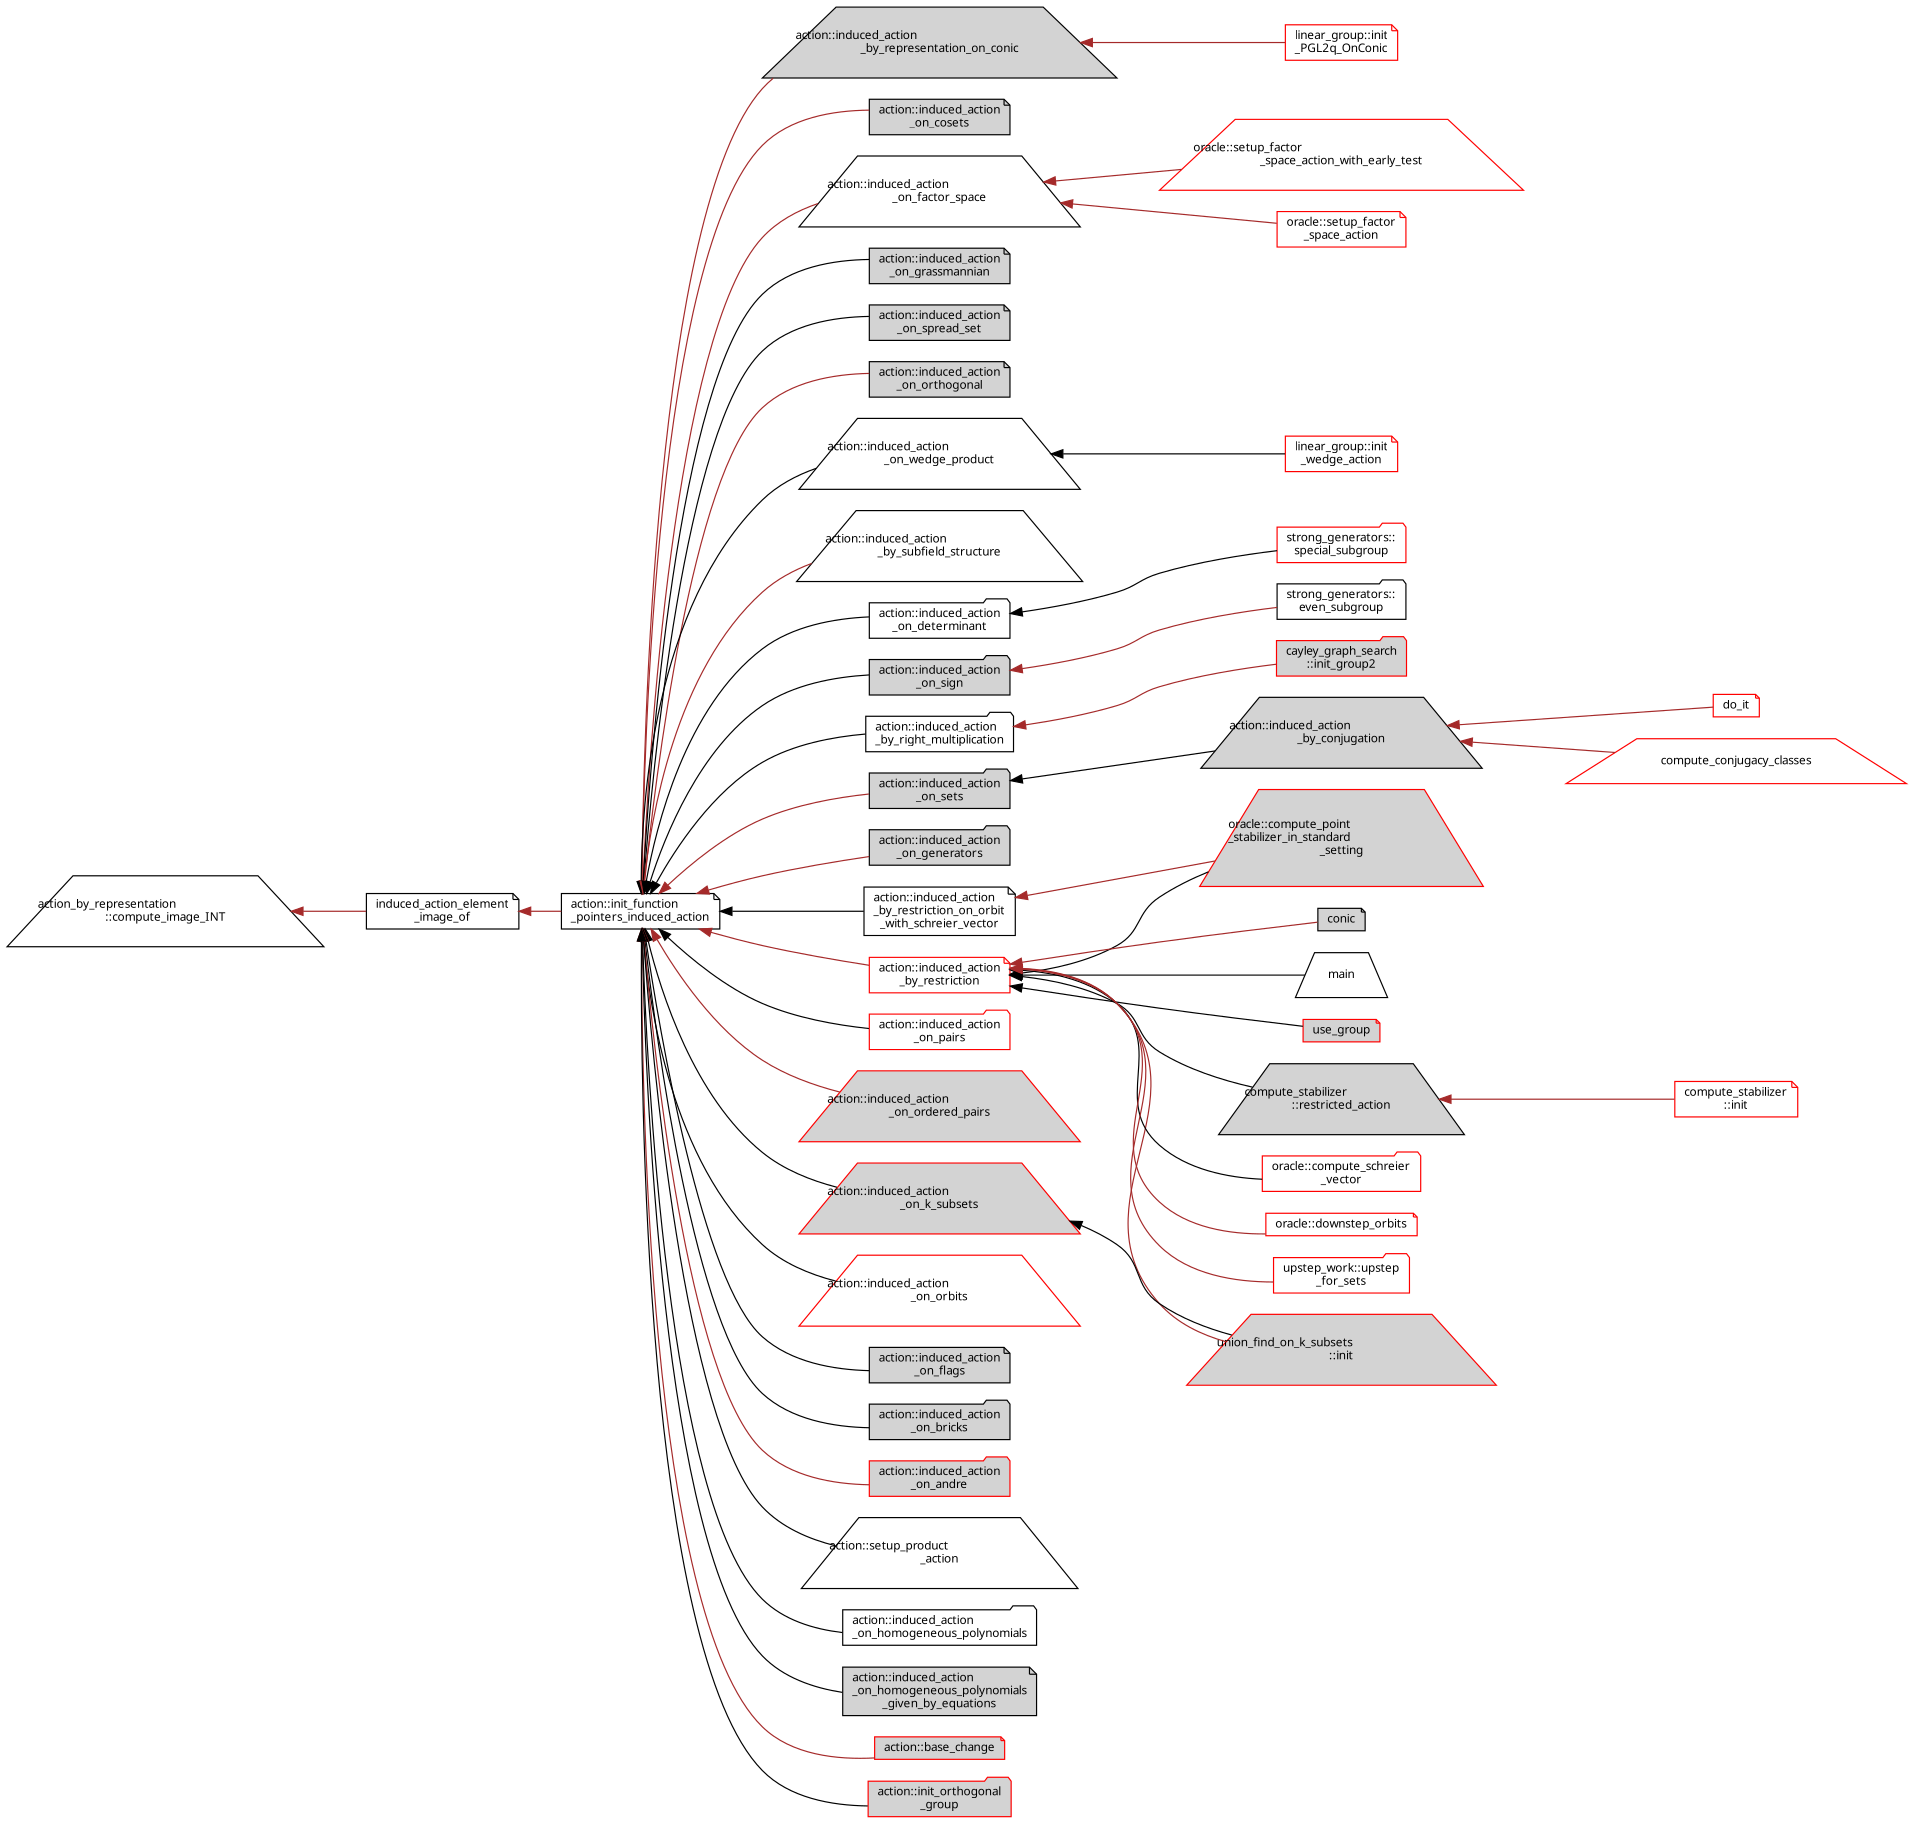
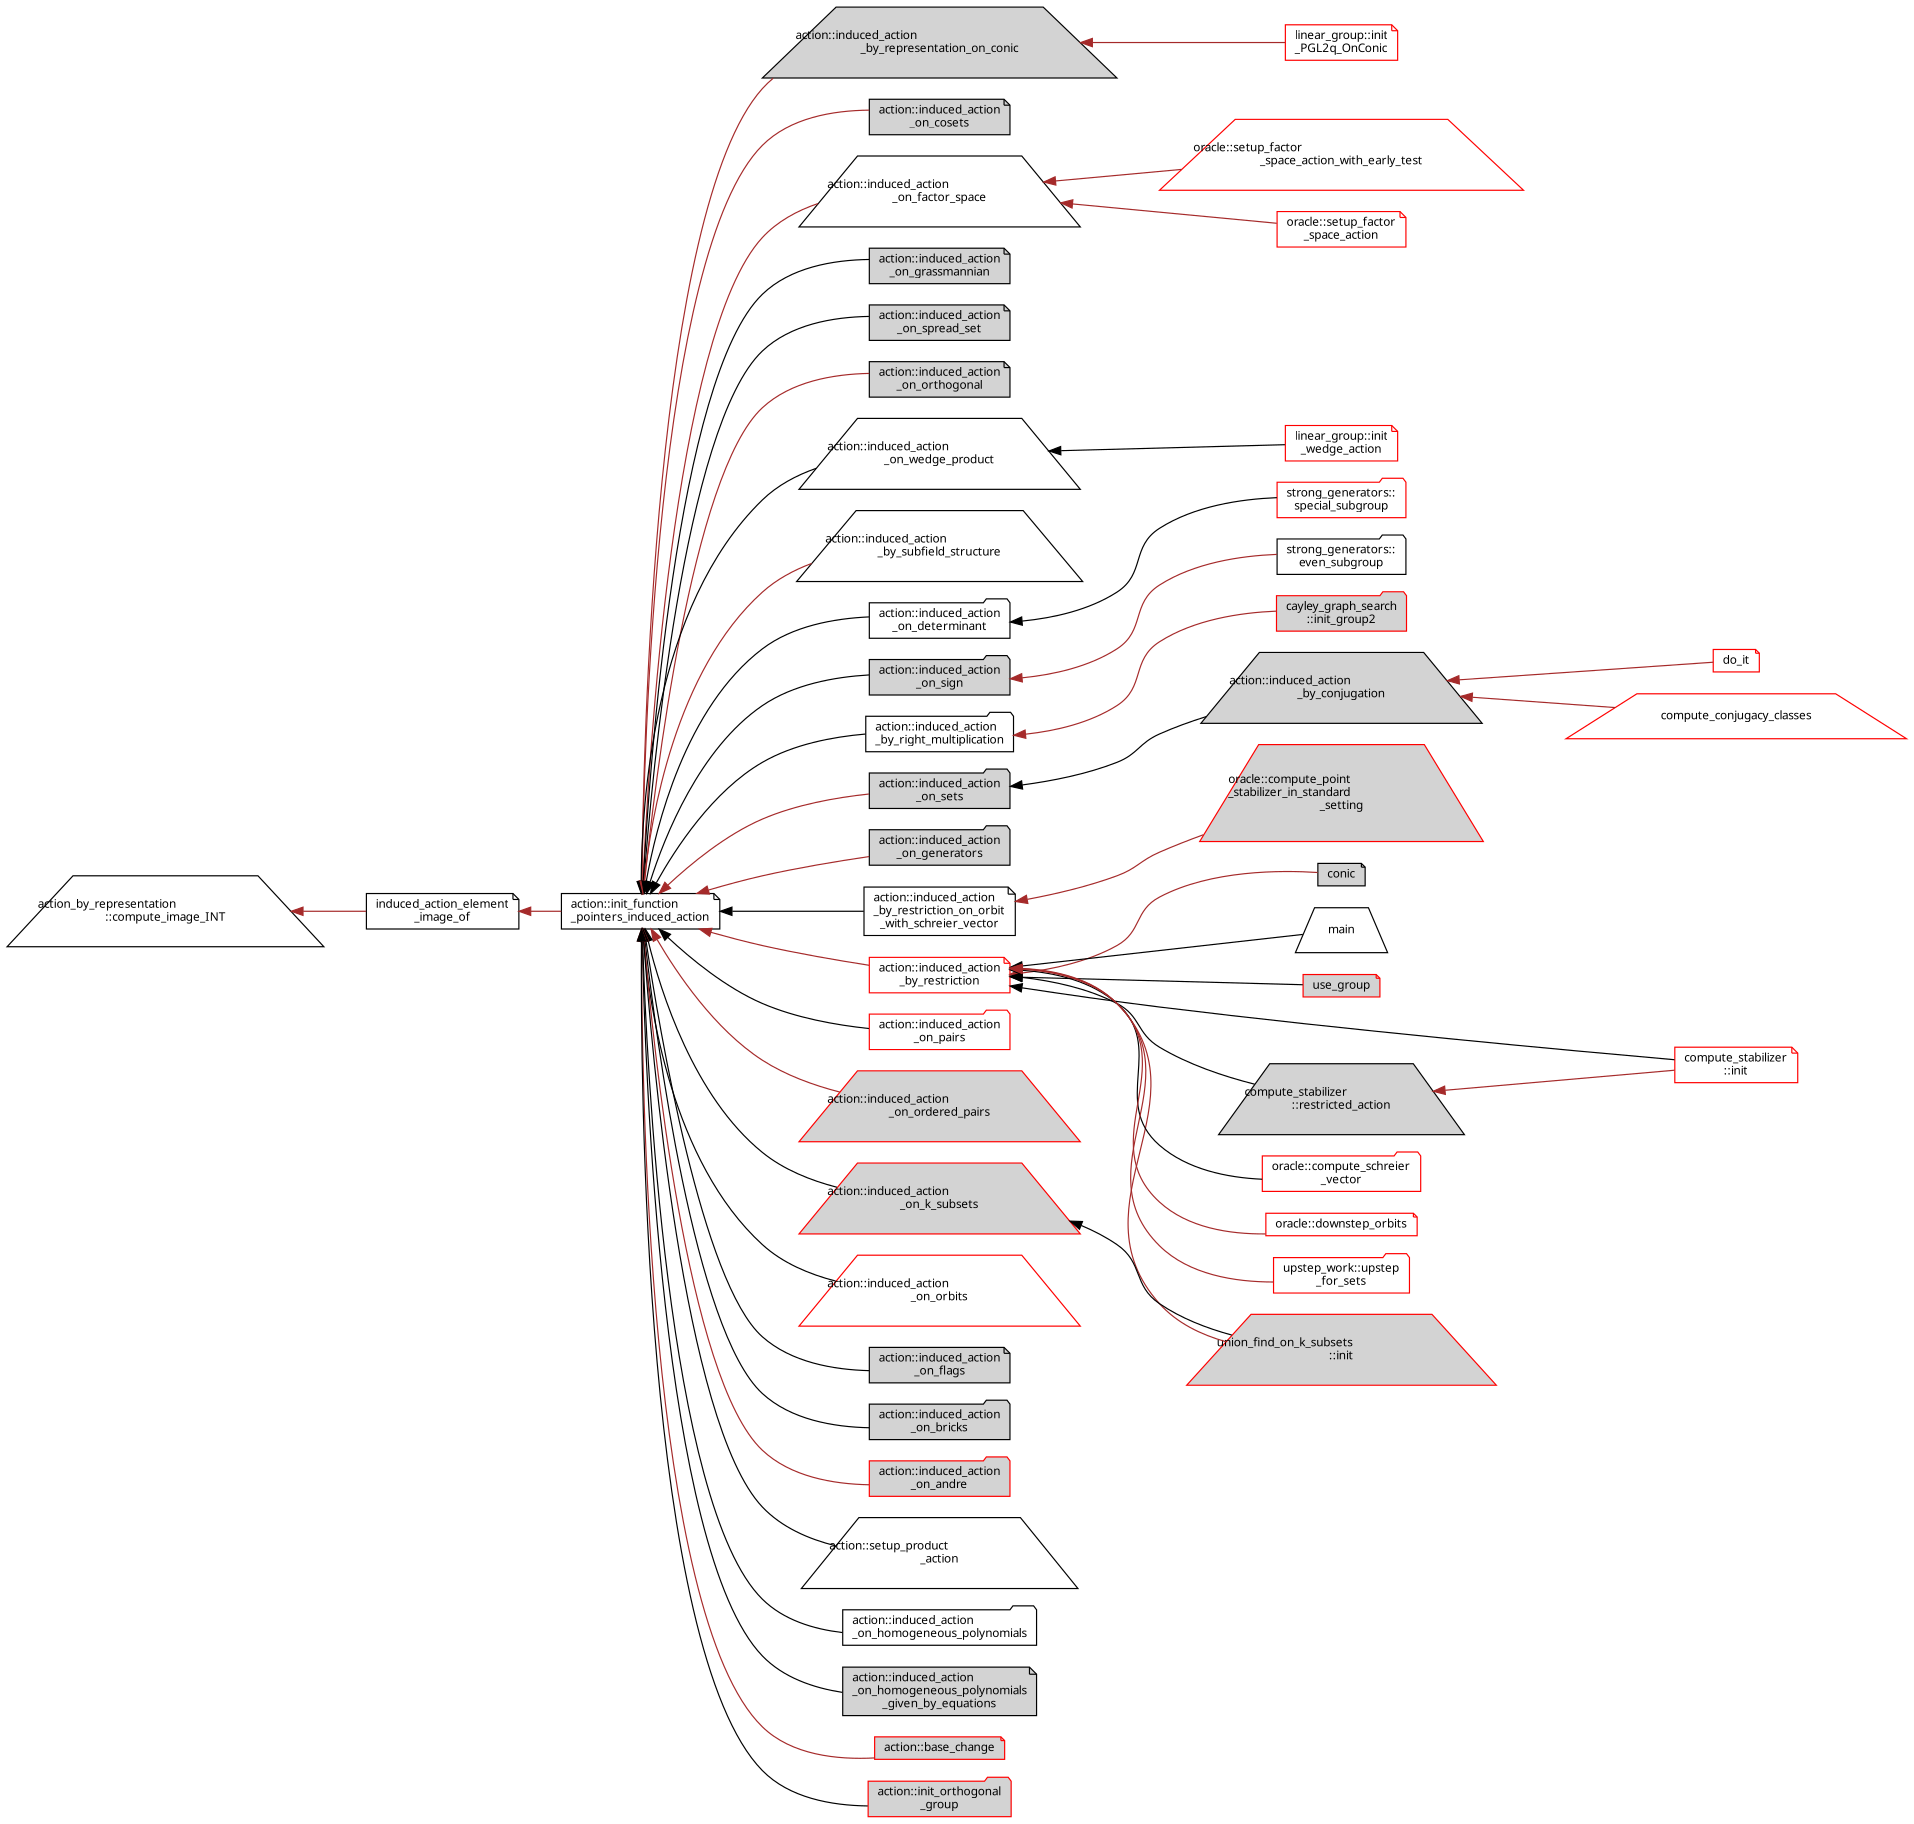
edge "oracle::compute_point _stabilizer_in_standard _setting" -> "action::induced_action _by_restriction": now "compute_stabilizer ::init" -> "action::induced_action _by_restriction"
